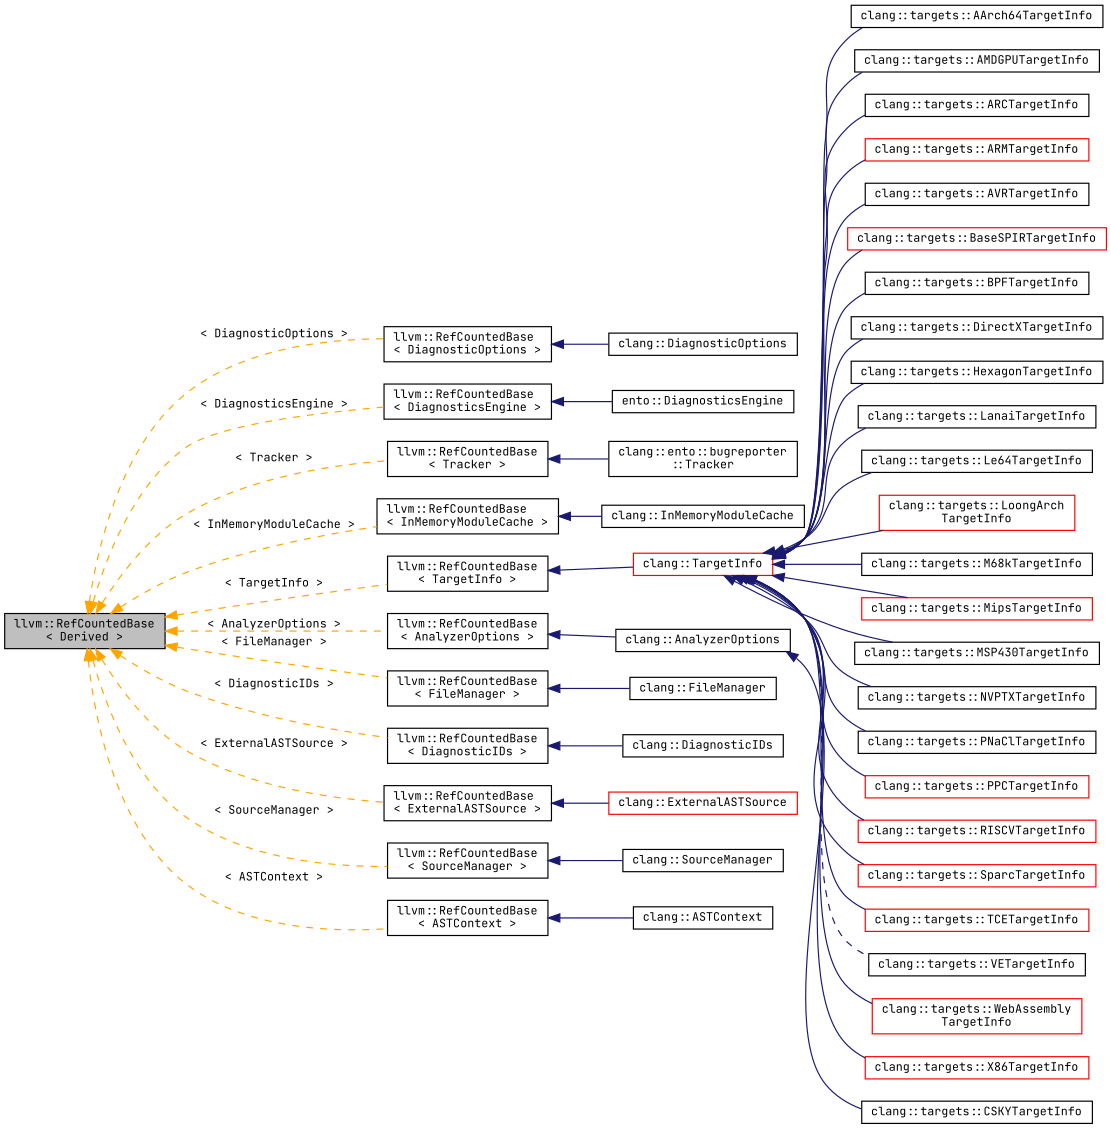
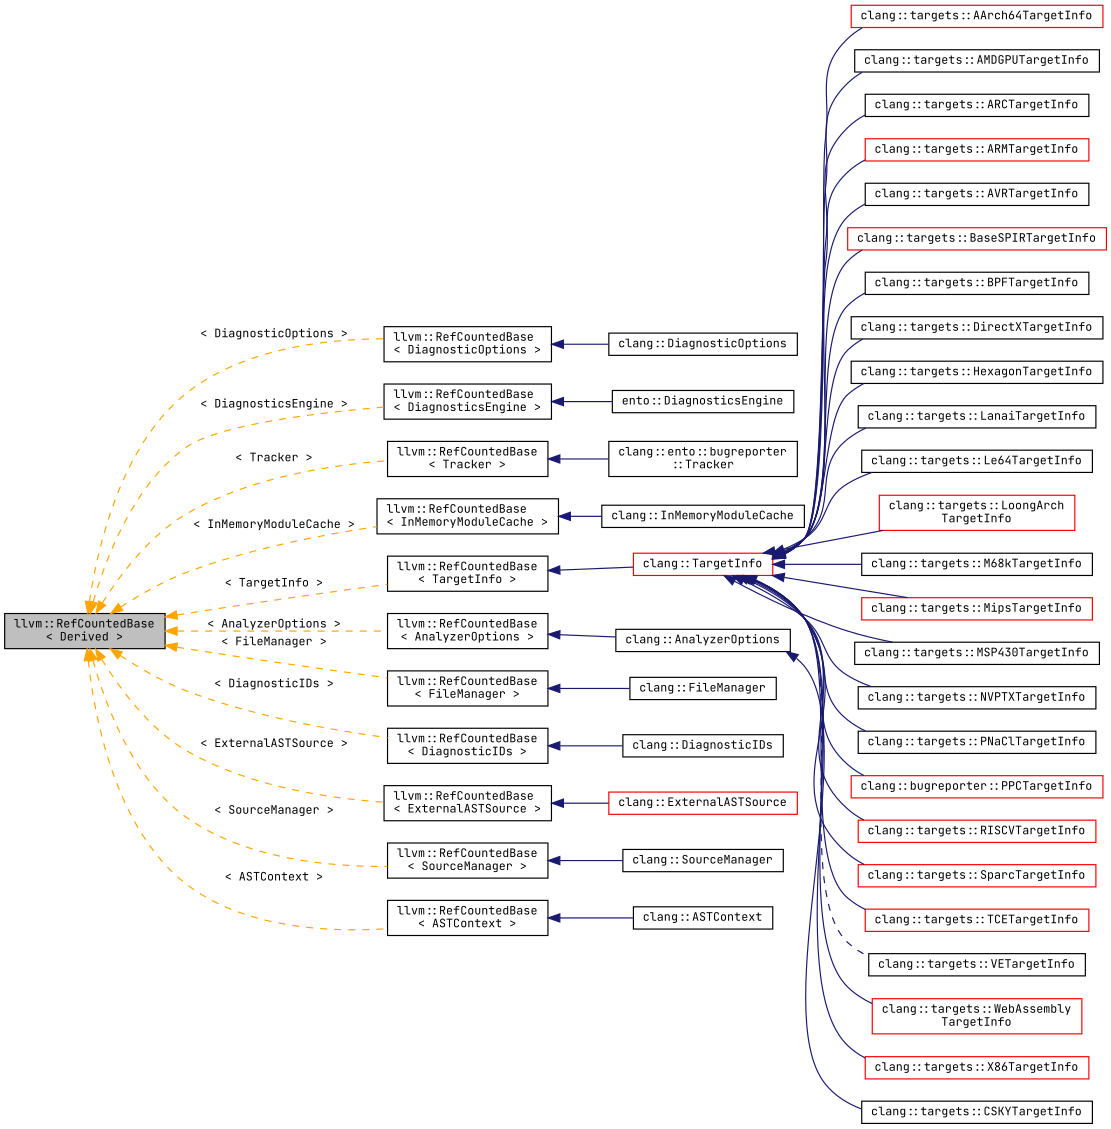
node "clang::targets::AArch64TargetInfo": color black -> red
node "clang::targets::PPCTargetInfo": label "clang::targets::PPCTargetInfo" -> "clang::bugreporter::PPCTargetInfo"
